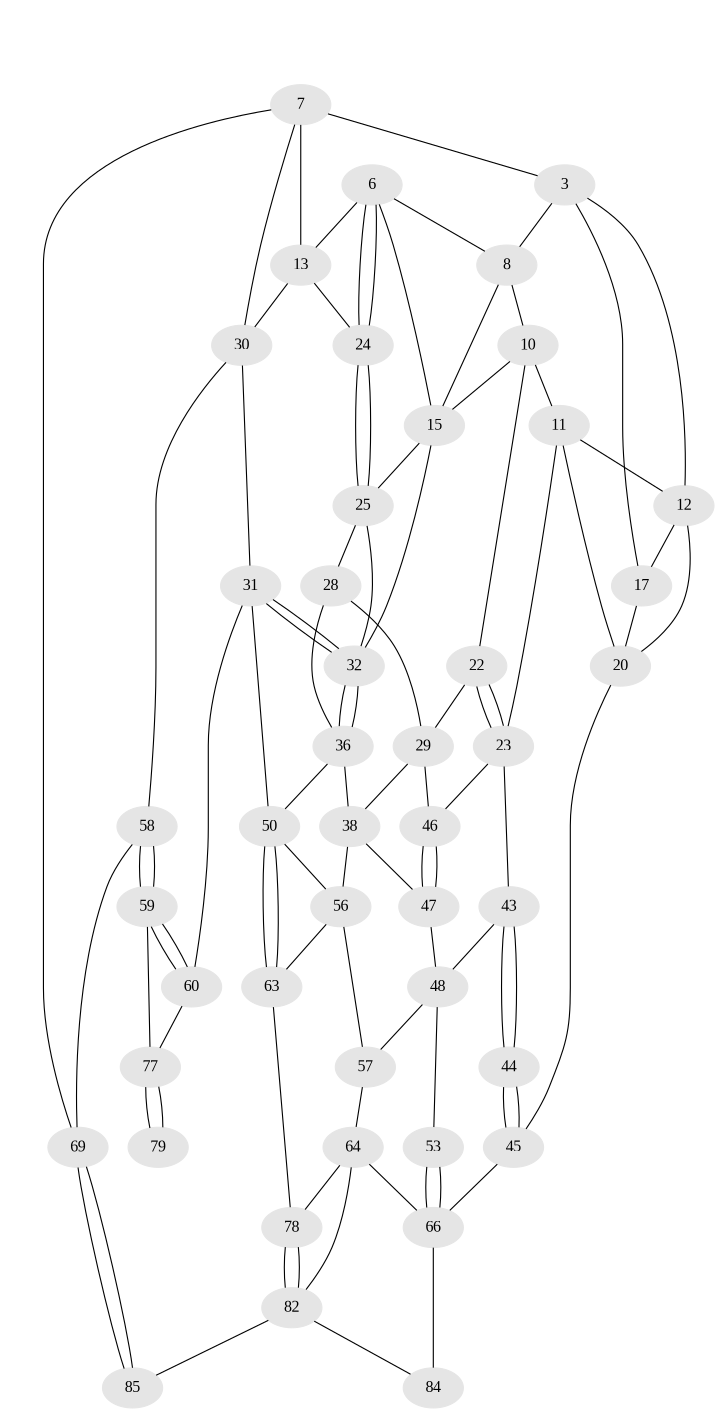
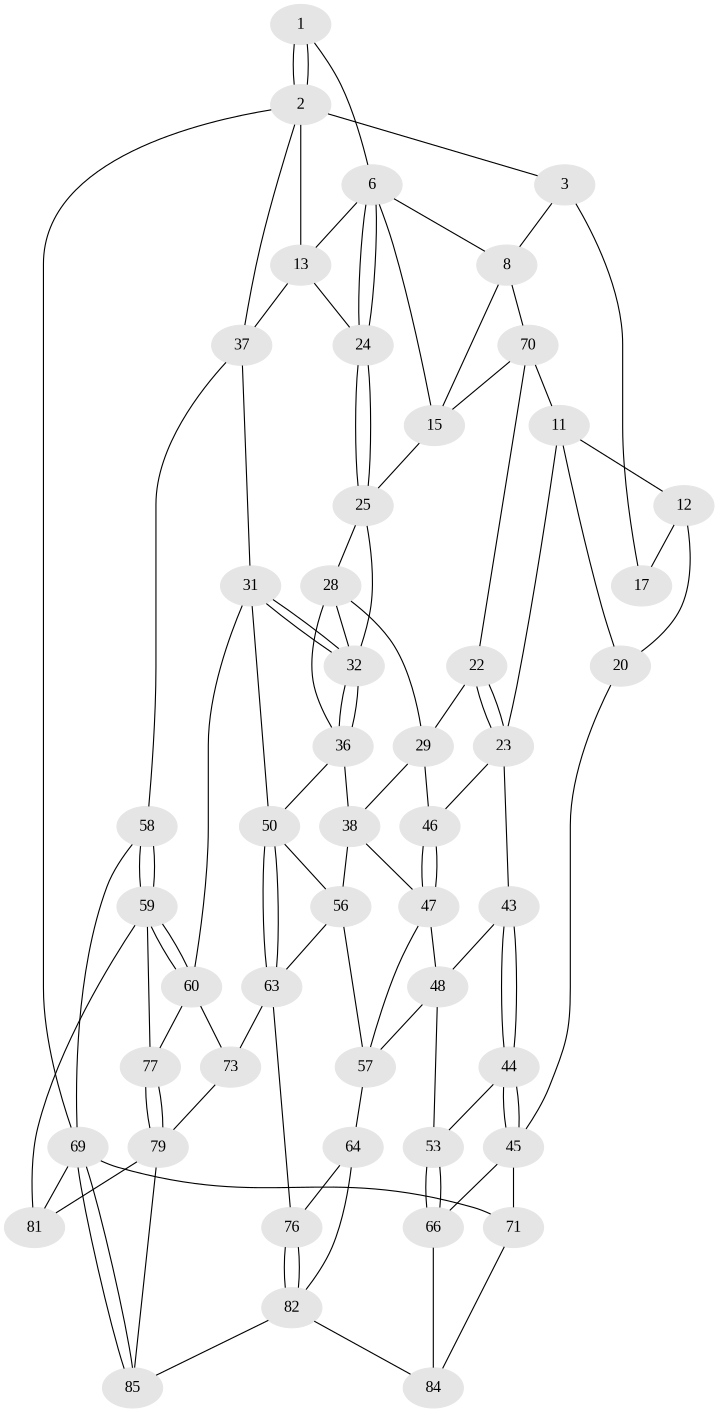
node "1": added
node "7": label "7" -> "2"
edge "3" -- "12": removed
node "30": label "30" -> "37"
node "10": label "10" -> "70"
edge "15" -- "32": now "28" -- "32"
edge "17" -- "20": removed
edge "47" -- "57": added
node "73": added
edge "44" -- "53": added
edge "64" -- "66": removed
node "81": added
node "78": label "78" -> "76"
node "71": added
edge "79" -- "85": added
